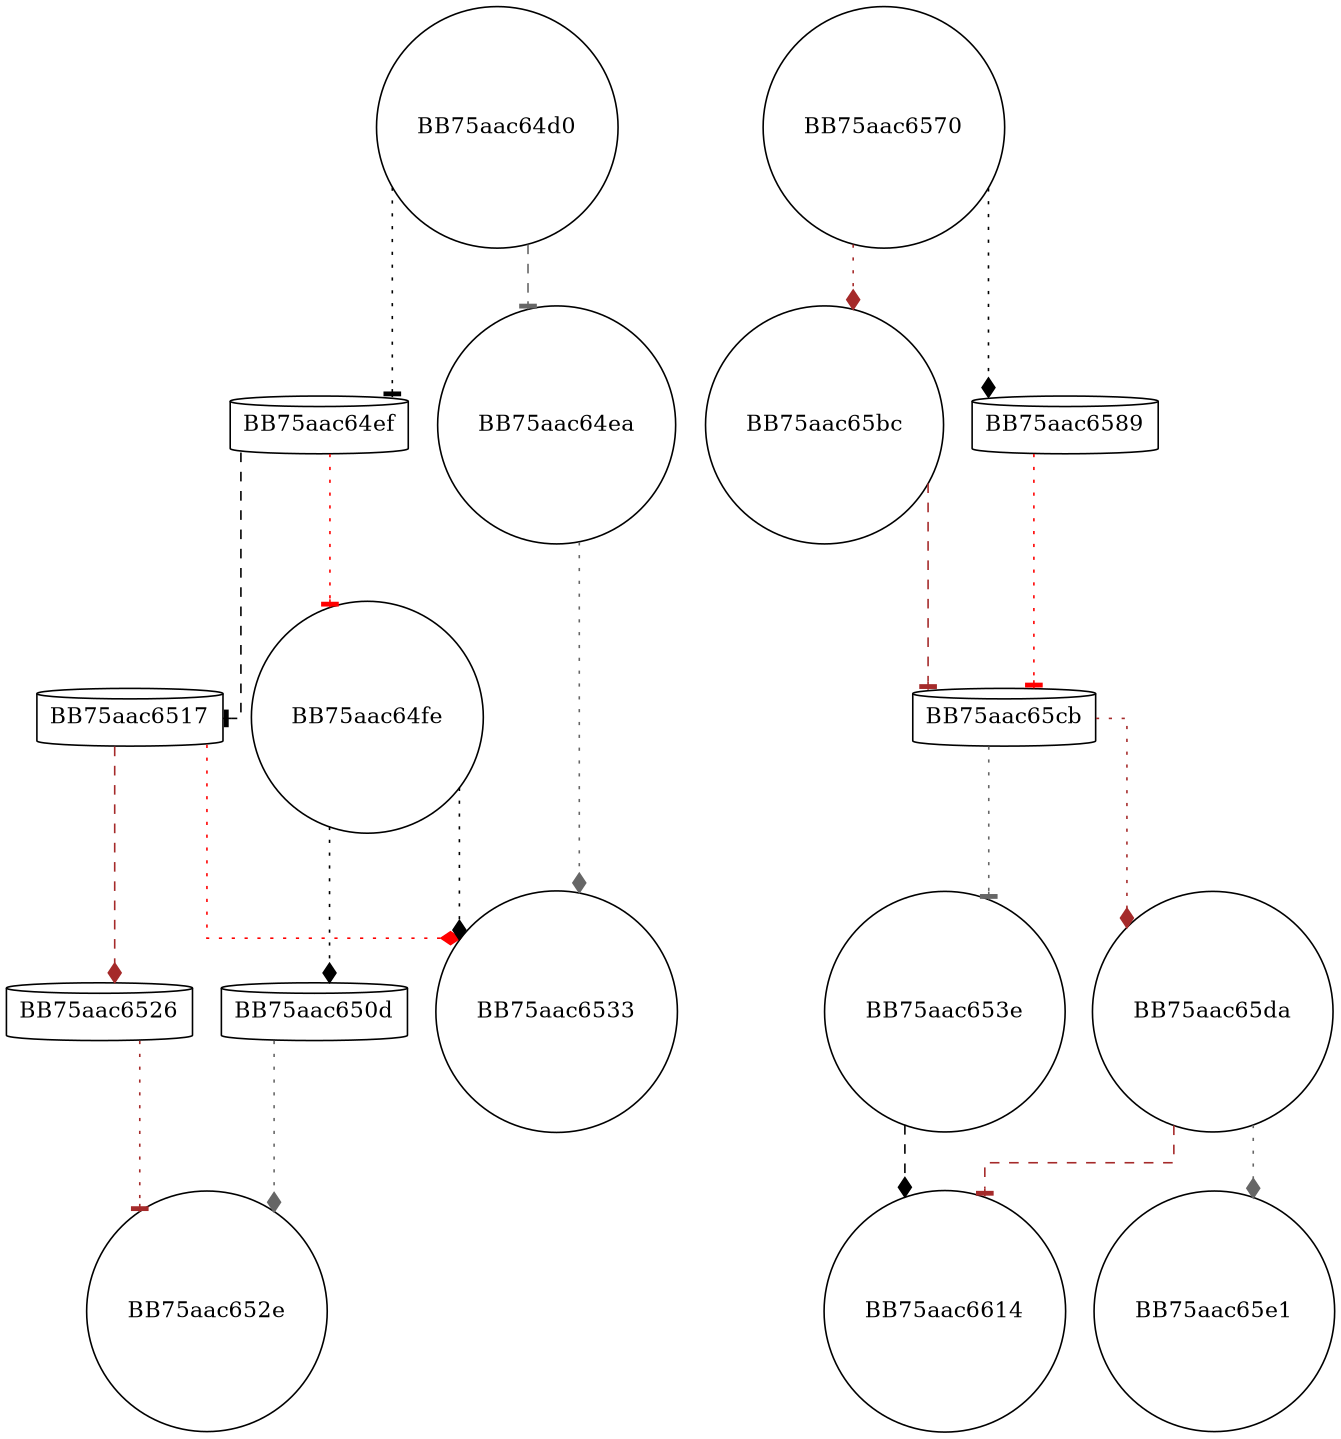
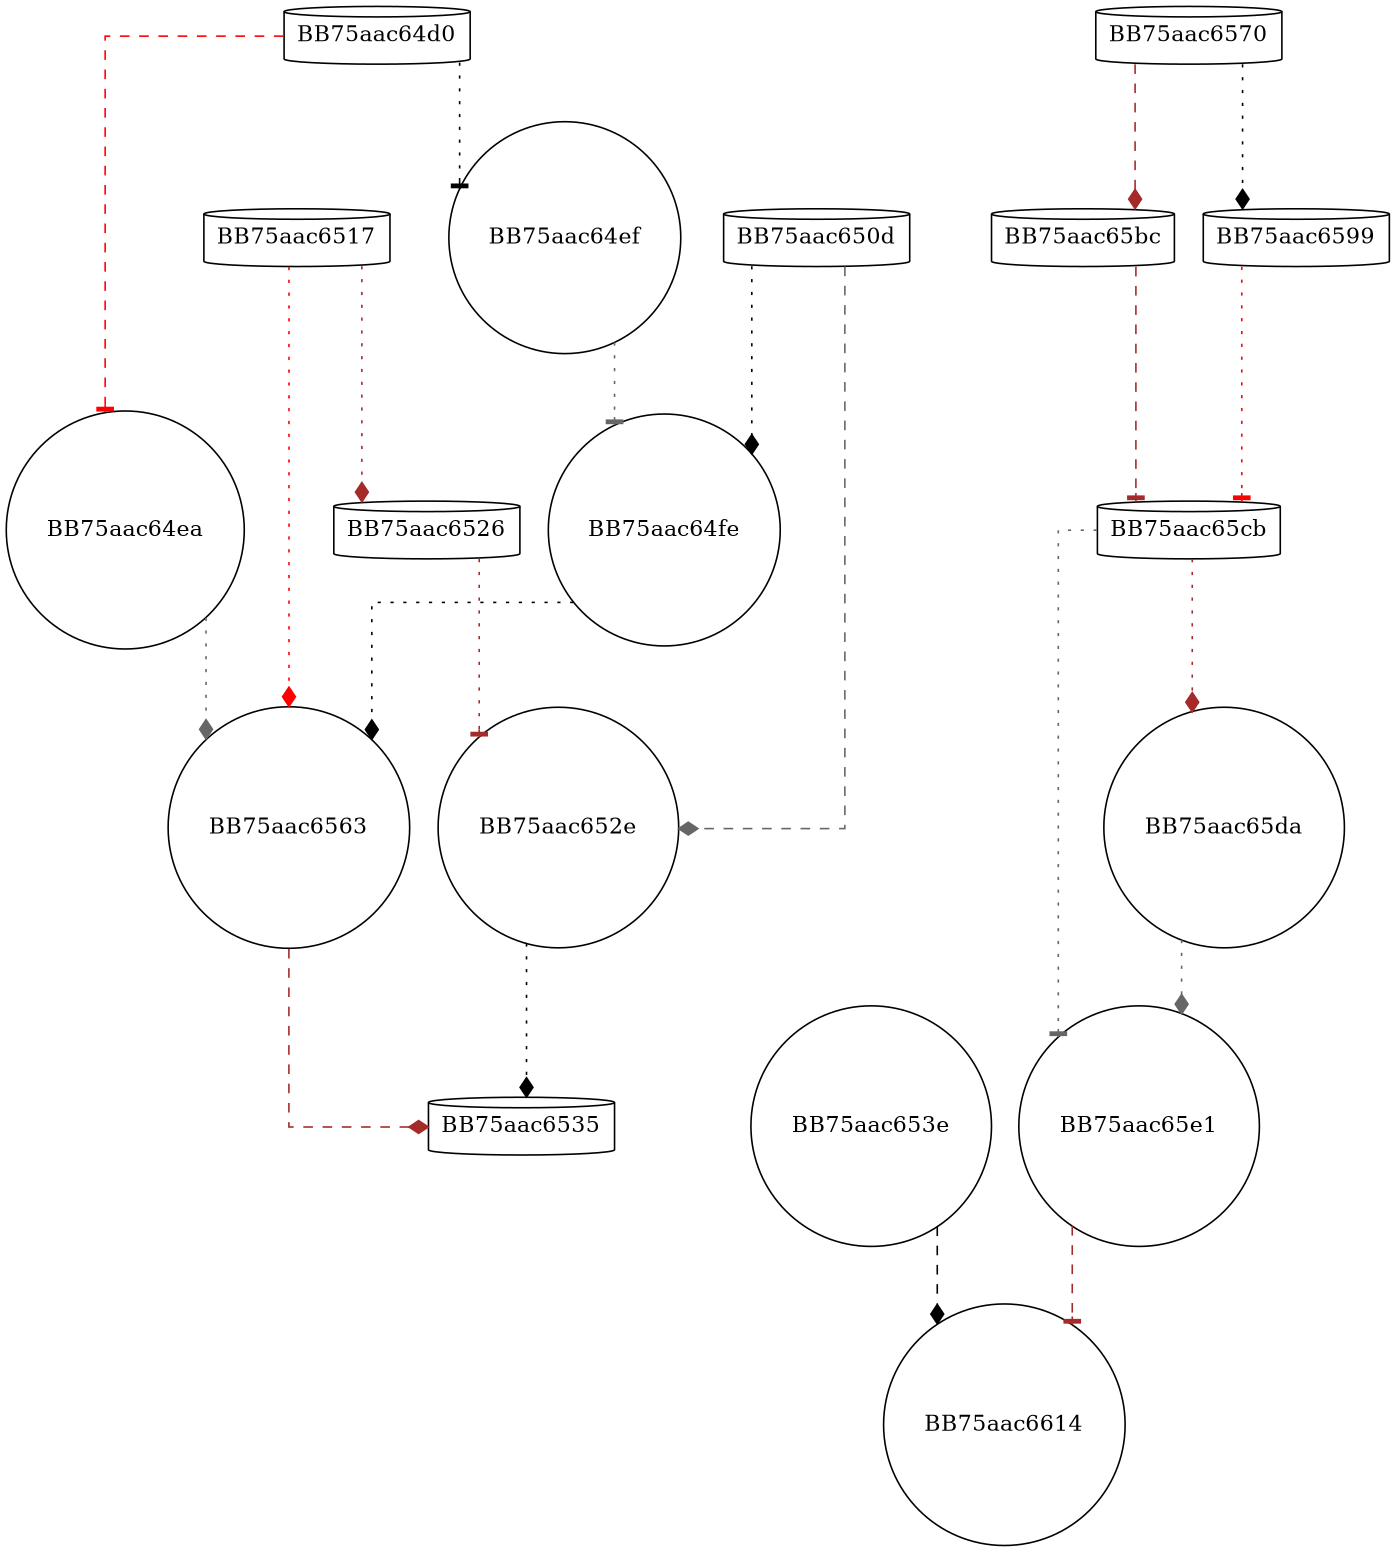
node "BB75aac64d0": shape circle -> cylinder
node "BB75aac6570": shape circle -> cylinder
edge "BB75aac6570" -> "BB75aac65bc": style dotted -> dashed
edge "BB75aac64d0" -> "BB75aac64ea": color gray40 -> red
node "BB75aac64ef": shape cylinder -> circle
node "BB75aac65bc": shape circle -> cylinder
node "BB75aac6589": label "BB75aac6589" -> "BB75aac6599"
edge "BB75aac64ef" -> "BB75aac64fe": color red -> gray40
edge "BB75aac64ef" -> "BB75aac6517": removed
edge "BB75aac65cb" -> "BB75aac653e": now "BB75aac65cb" -> "BB75aac65e1"
edge "BB75aac6517" -> "BB75aac6526": style dashed -> dotted
edge "BB75aac64fe" -> "BB75aac650d": reversed
node "BB75aac6533": label "BB75aac6533" -> "BB75aac6563"
edge "BB75aac650d" -> "BB75aac652e": style dotted -> dashed
node "BB75aac6535": added
edge "BB75aac65da" -> "BB75aac6614": now "BB75aac65e1" -> "BB75aac6614"
